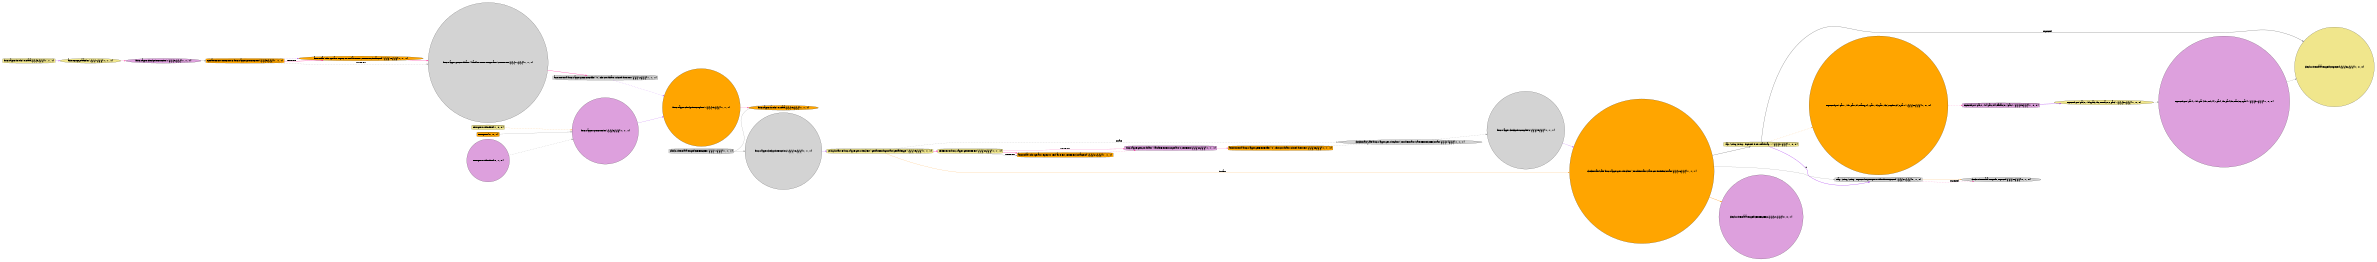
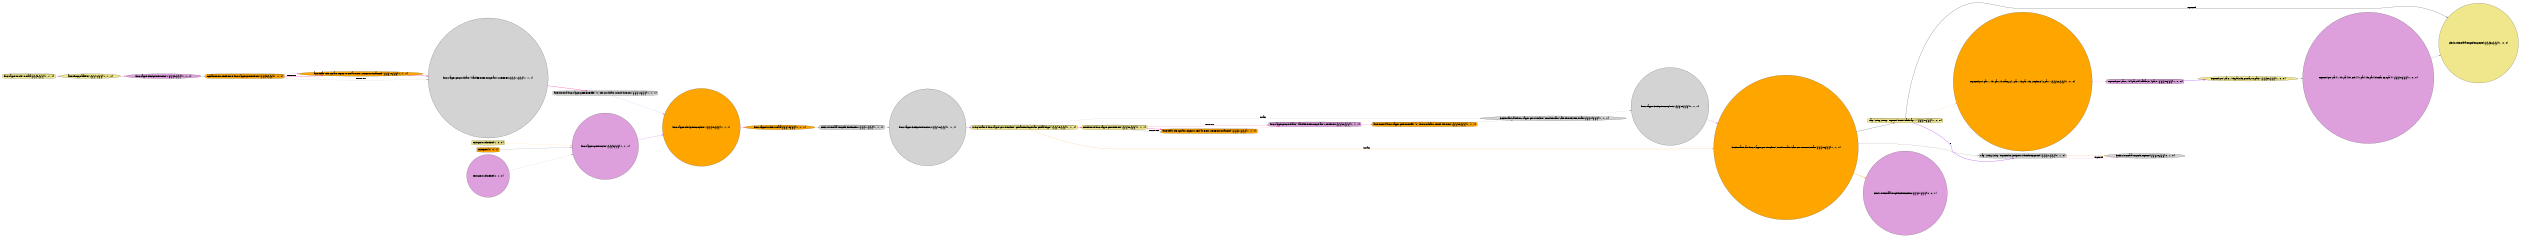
edge "checkWrittenData(tempFile,EXPECTED1)@@@17@@@['1', '1', '1']" -> "funcWrapper.invoke(rowData)@@@15@@@['1', '1', '1']": reversed
